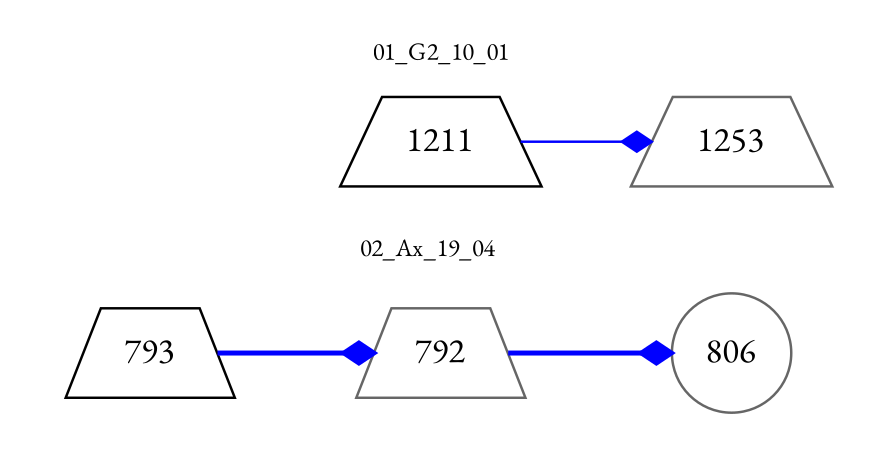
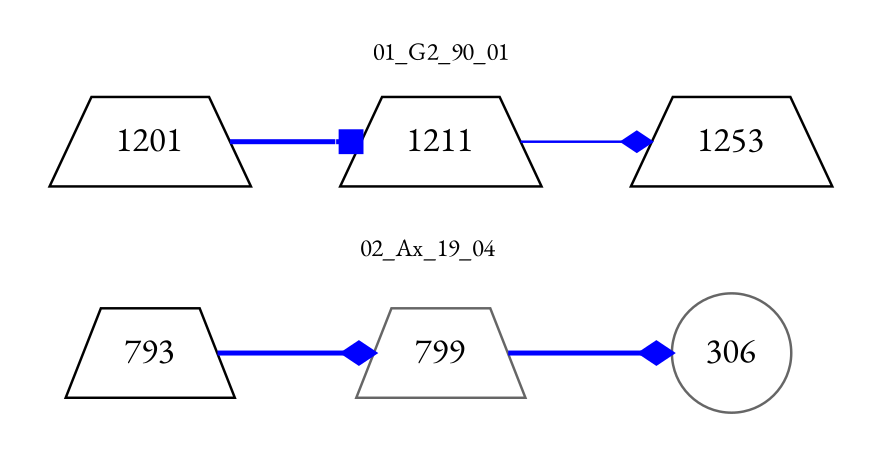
cluster "01_G2_10_01": label "01_G2_10_01" -> "01_G2_90_01"
node "1201": added
node "1253": color gray40 -> black
node "792": label "792" -> "799"
node "806": label "806" -> "306"
